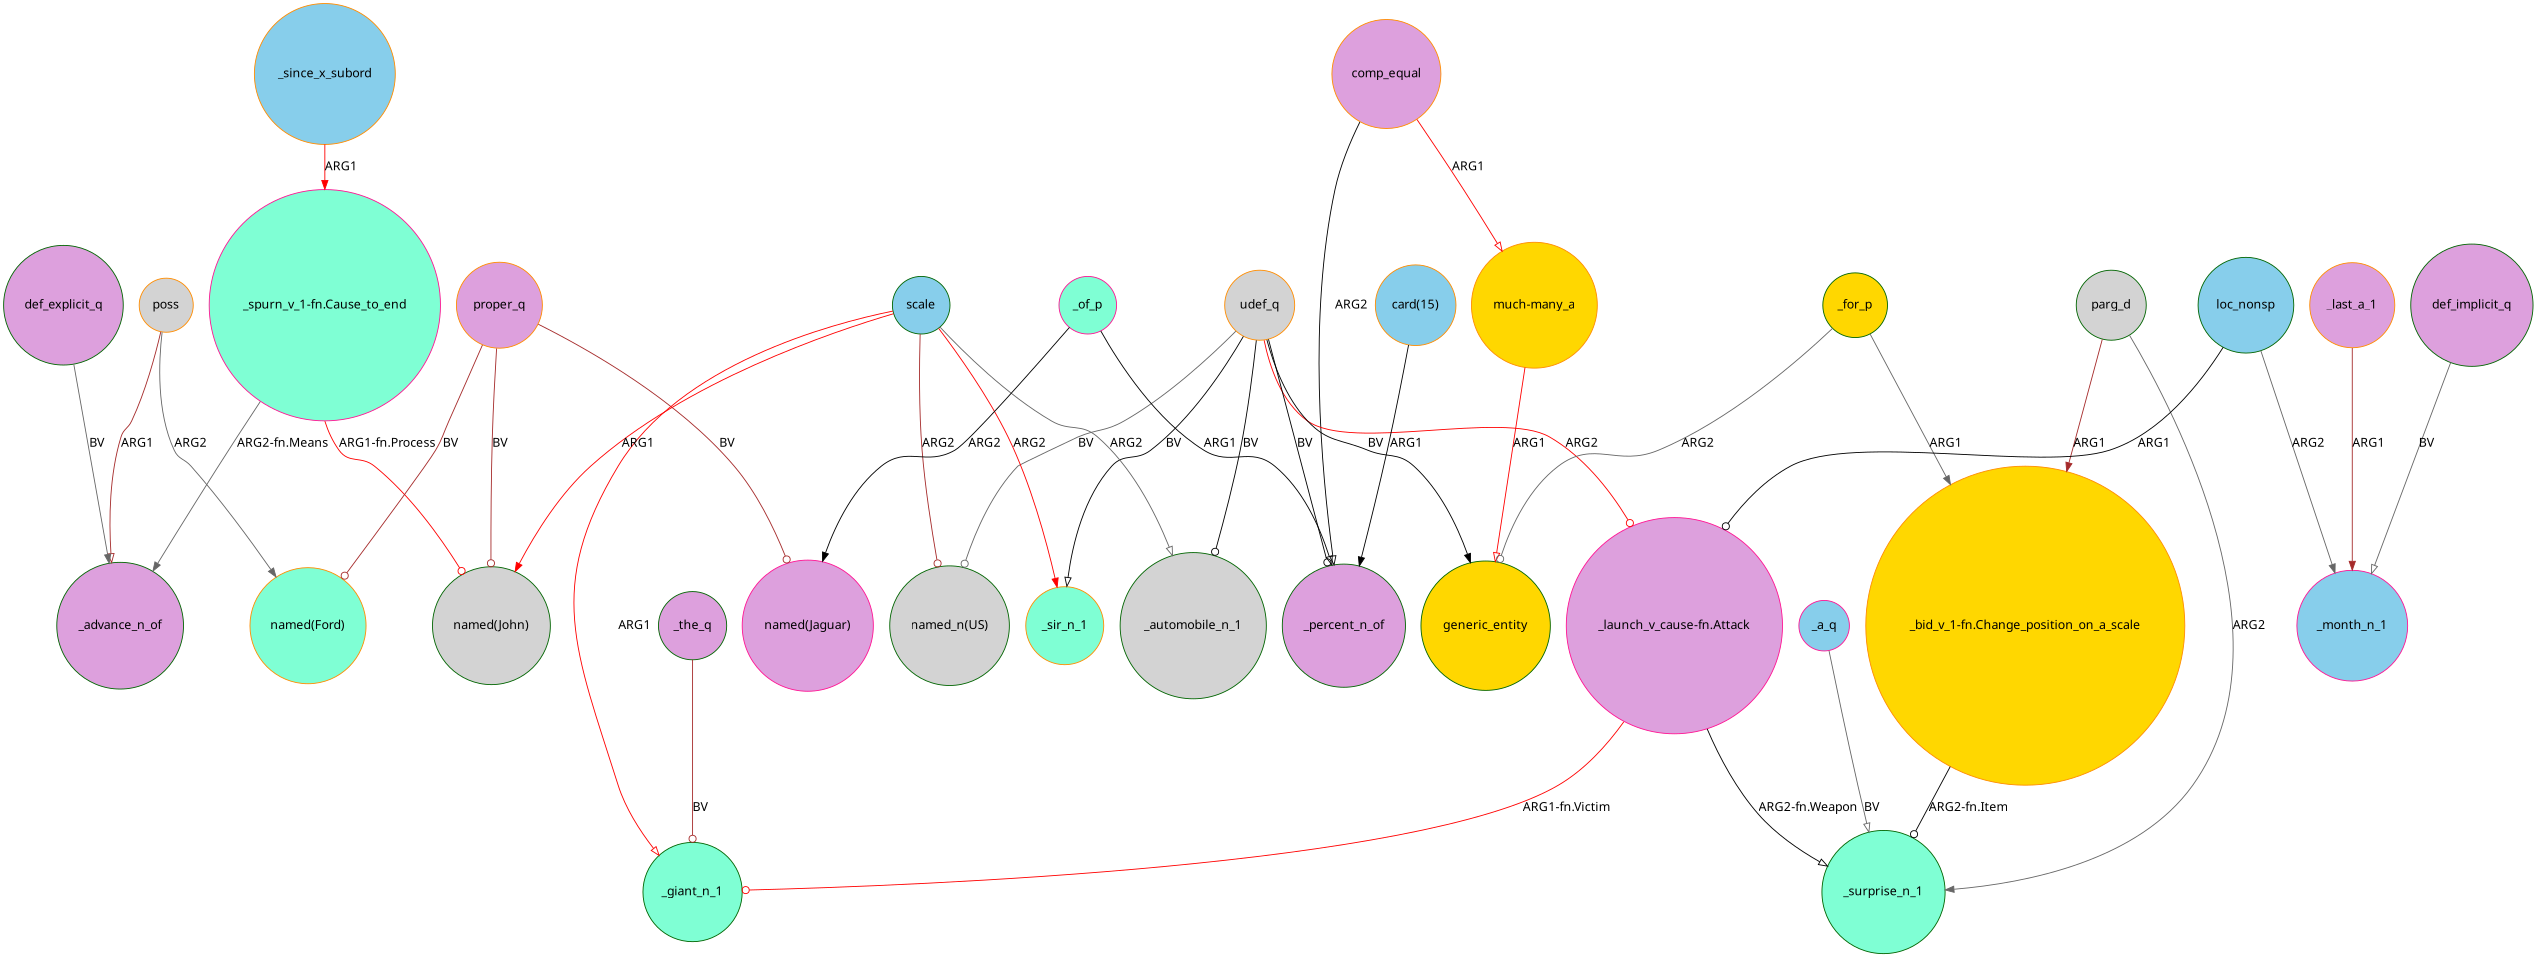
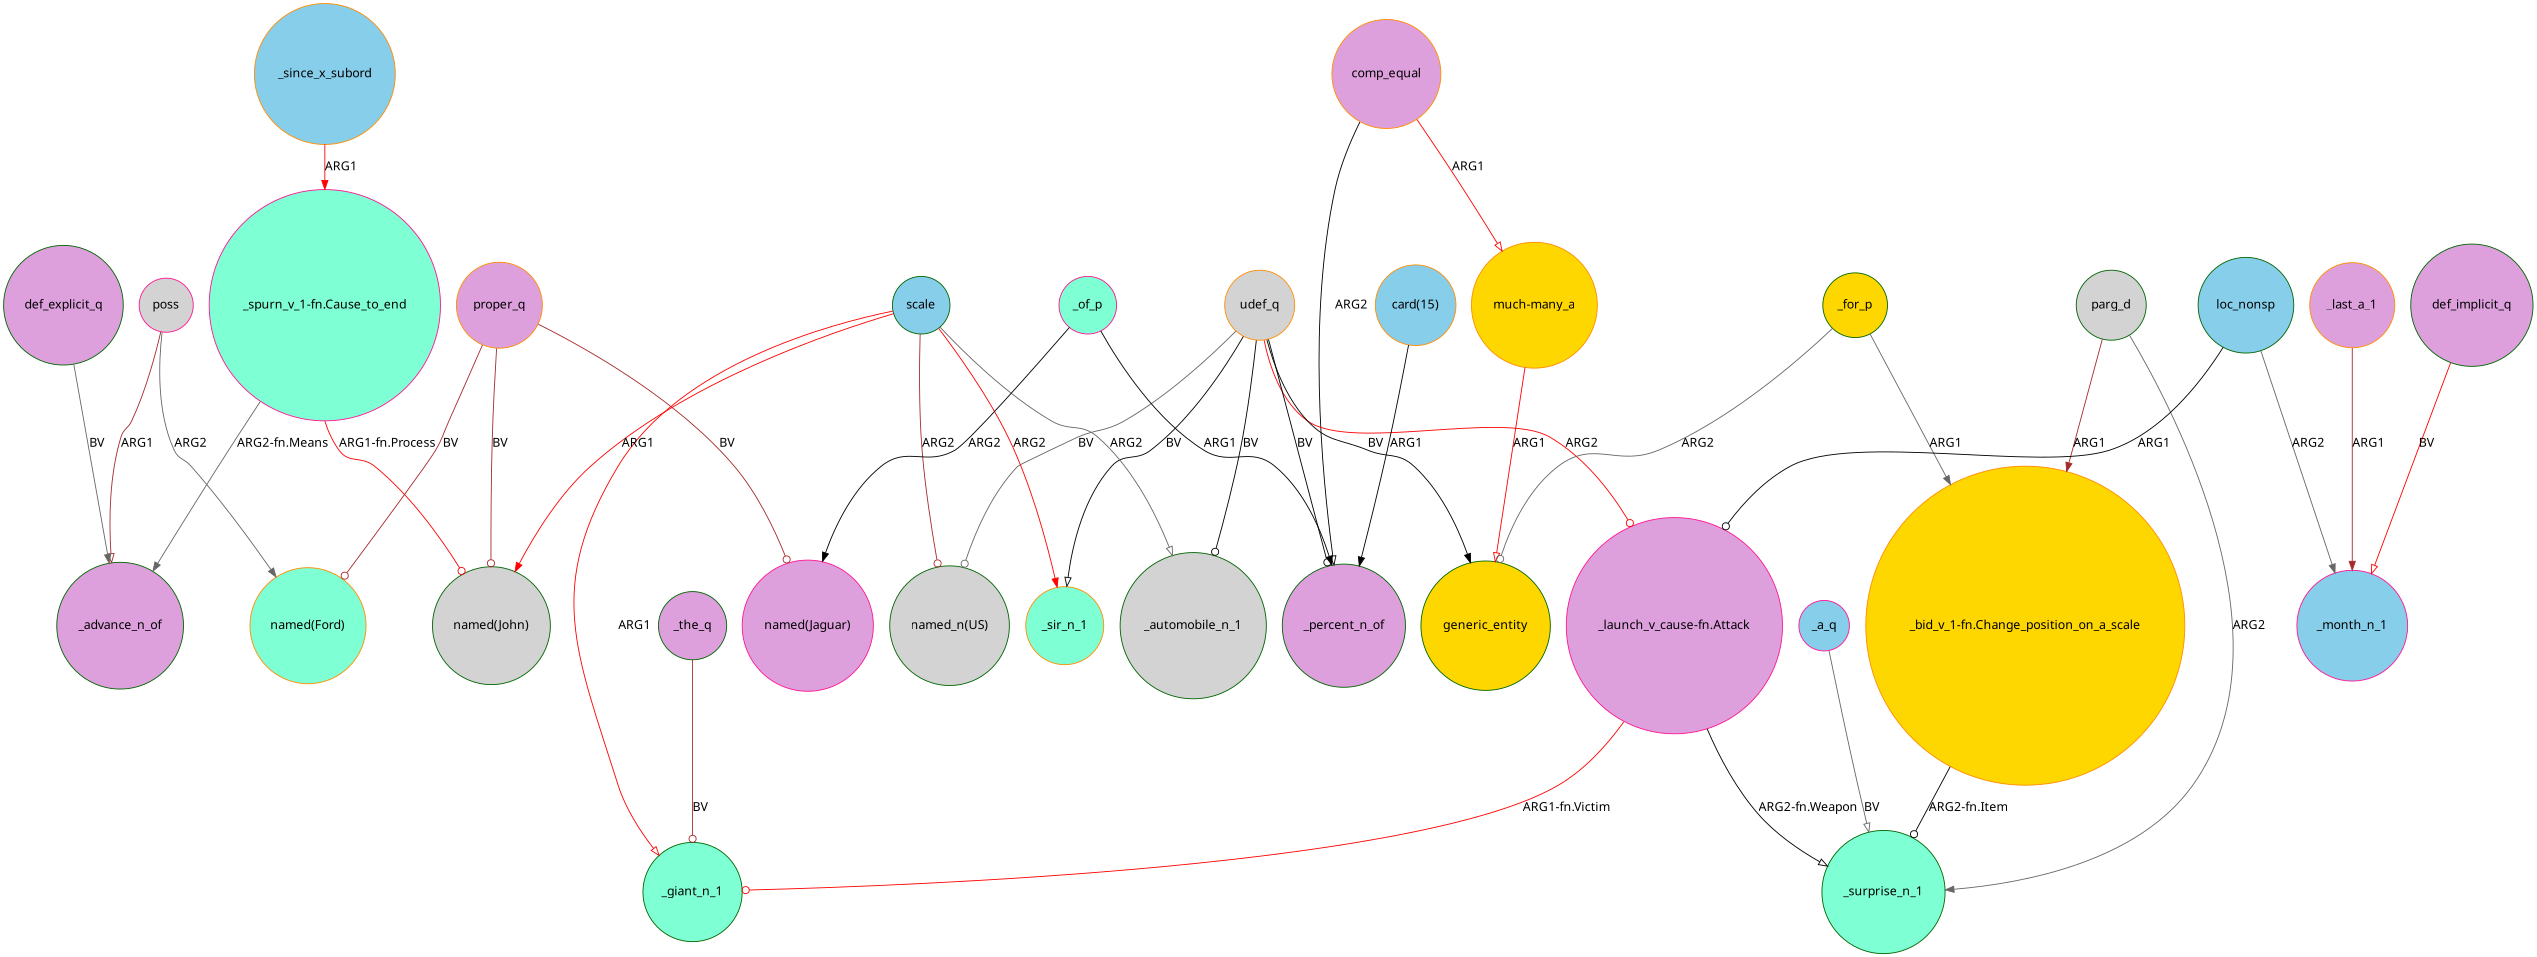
node "poss": color darkorange -> deeppink
edge "_of_p" -> "_percent_n_of": arrowhead onormal -> normal
edge "def_implicit_q" -> "_month_n_1": color gray40 -> red
